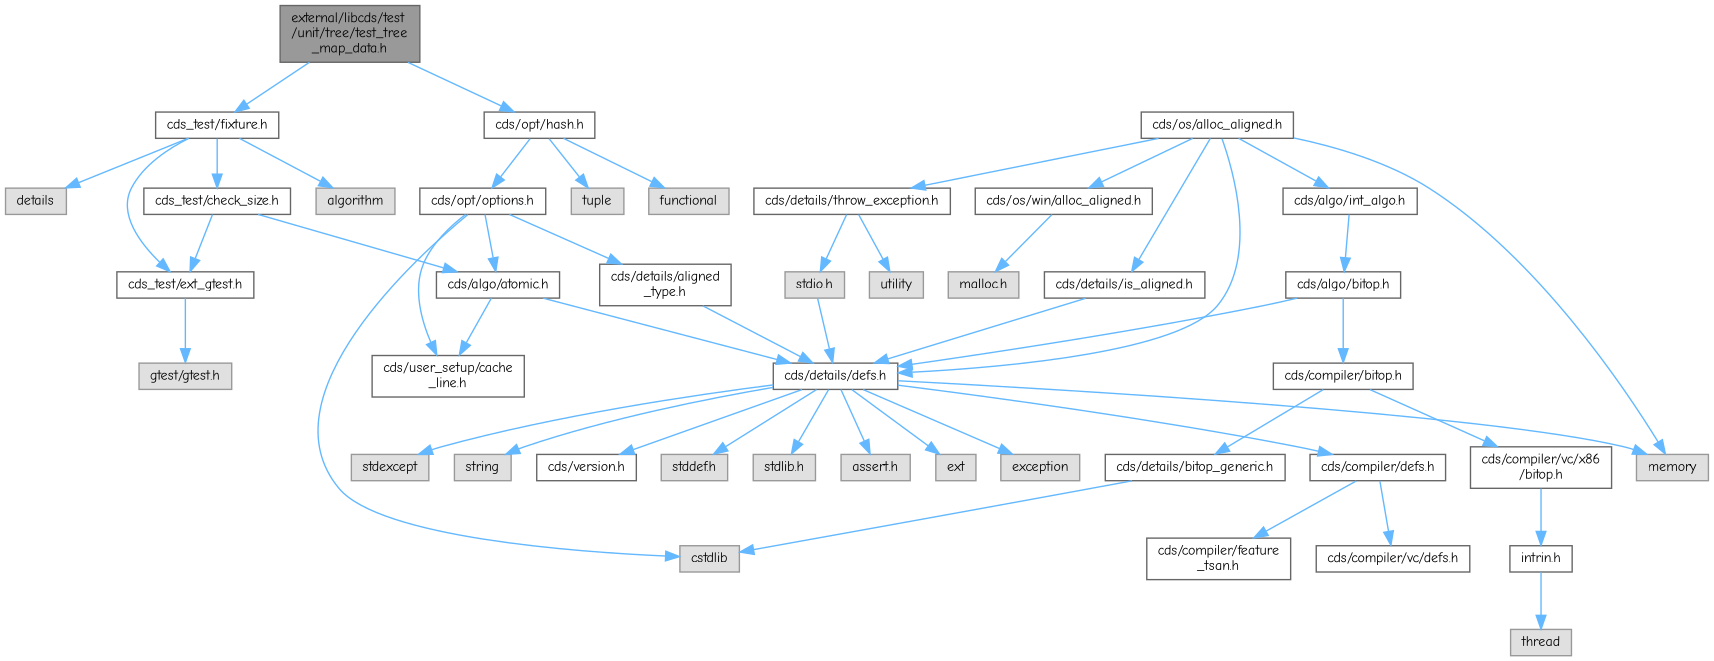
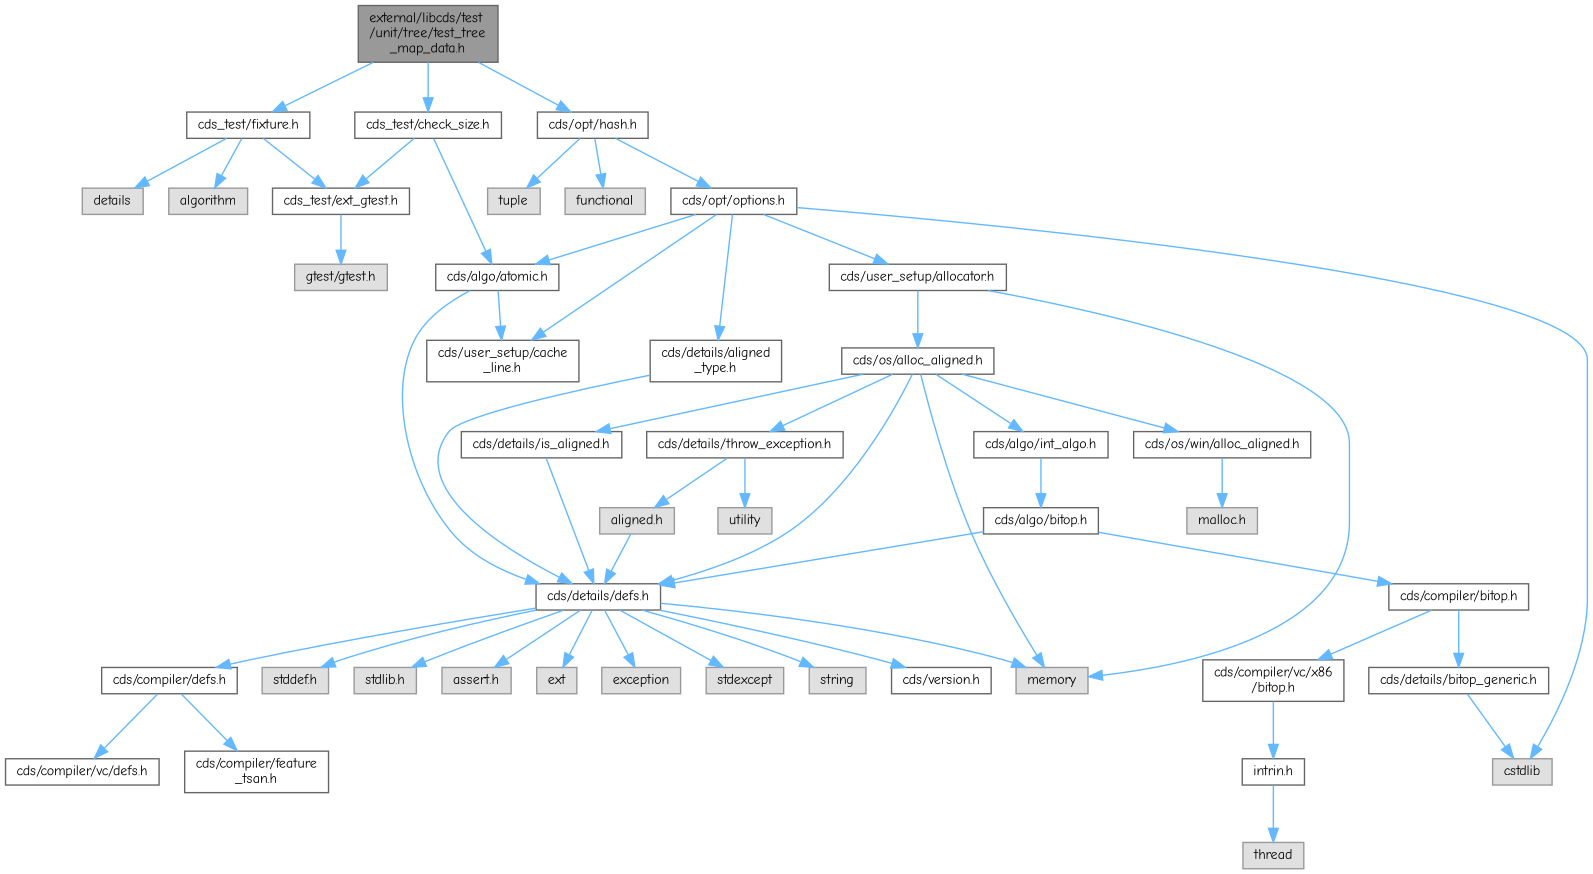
edge "cds_test/fixture.h" -> "cds_test/check_size.h": now "external/libcds/test /unit/tree/test_tree _map_data.h" -> "cds_test/check_size.h"
node "cds/user_setup/allocator.h": added
node "stdio.h": label "stdio.h" -> "aligned.h"
